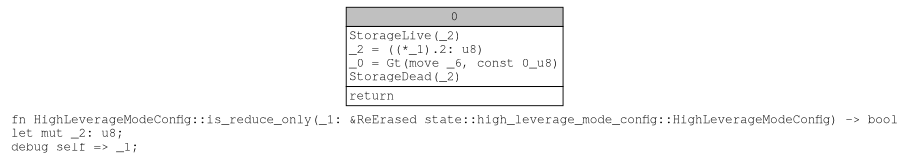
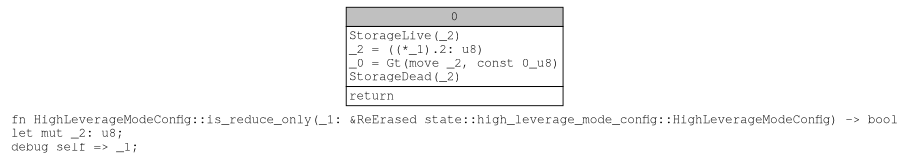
node "0": text "_0 = Gt(move _6, const 0_u8)" -> "_0 = Gt(move _2, const 0_u8)"
